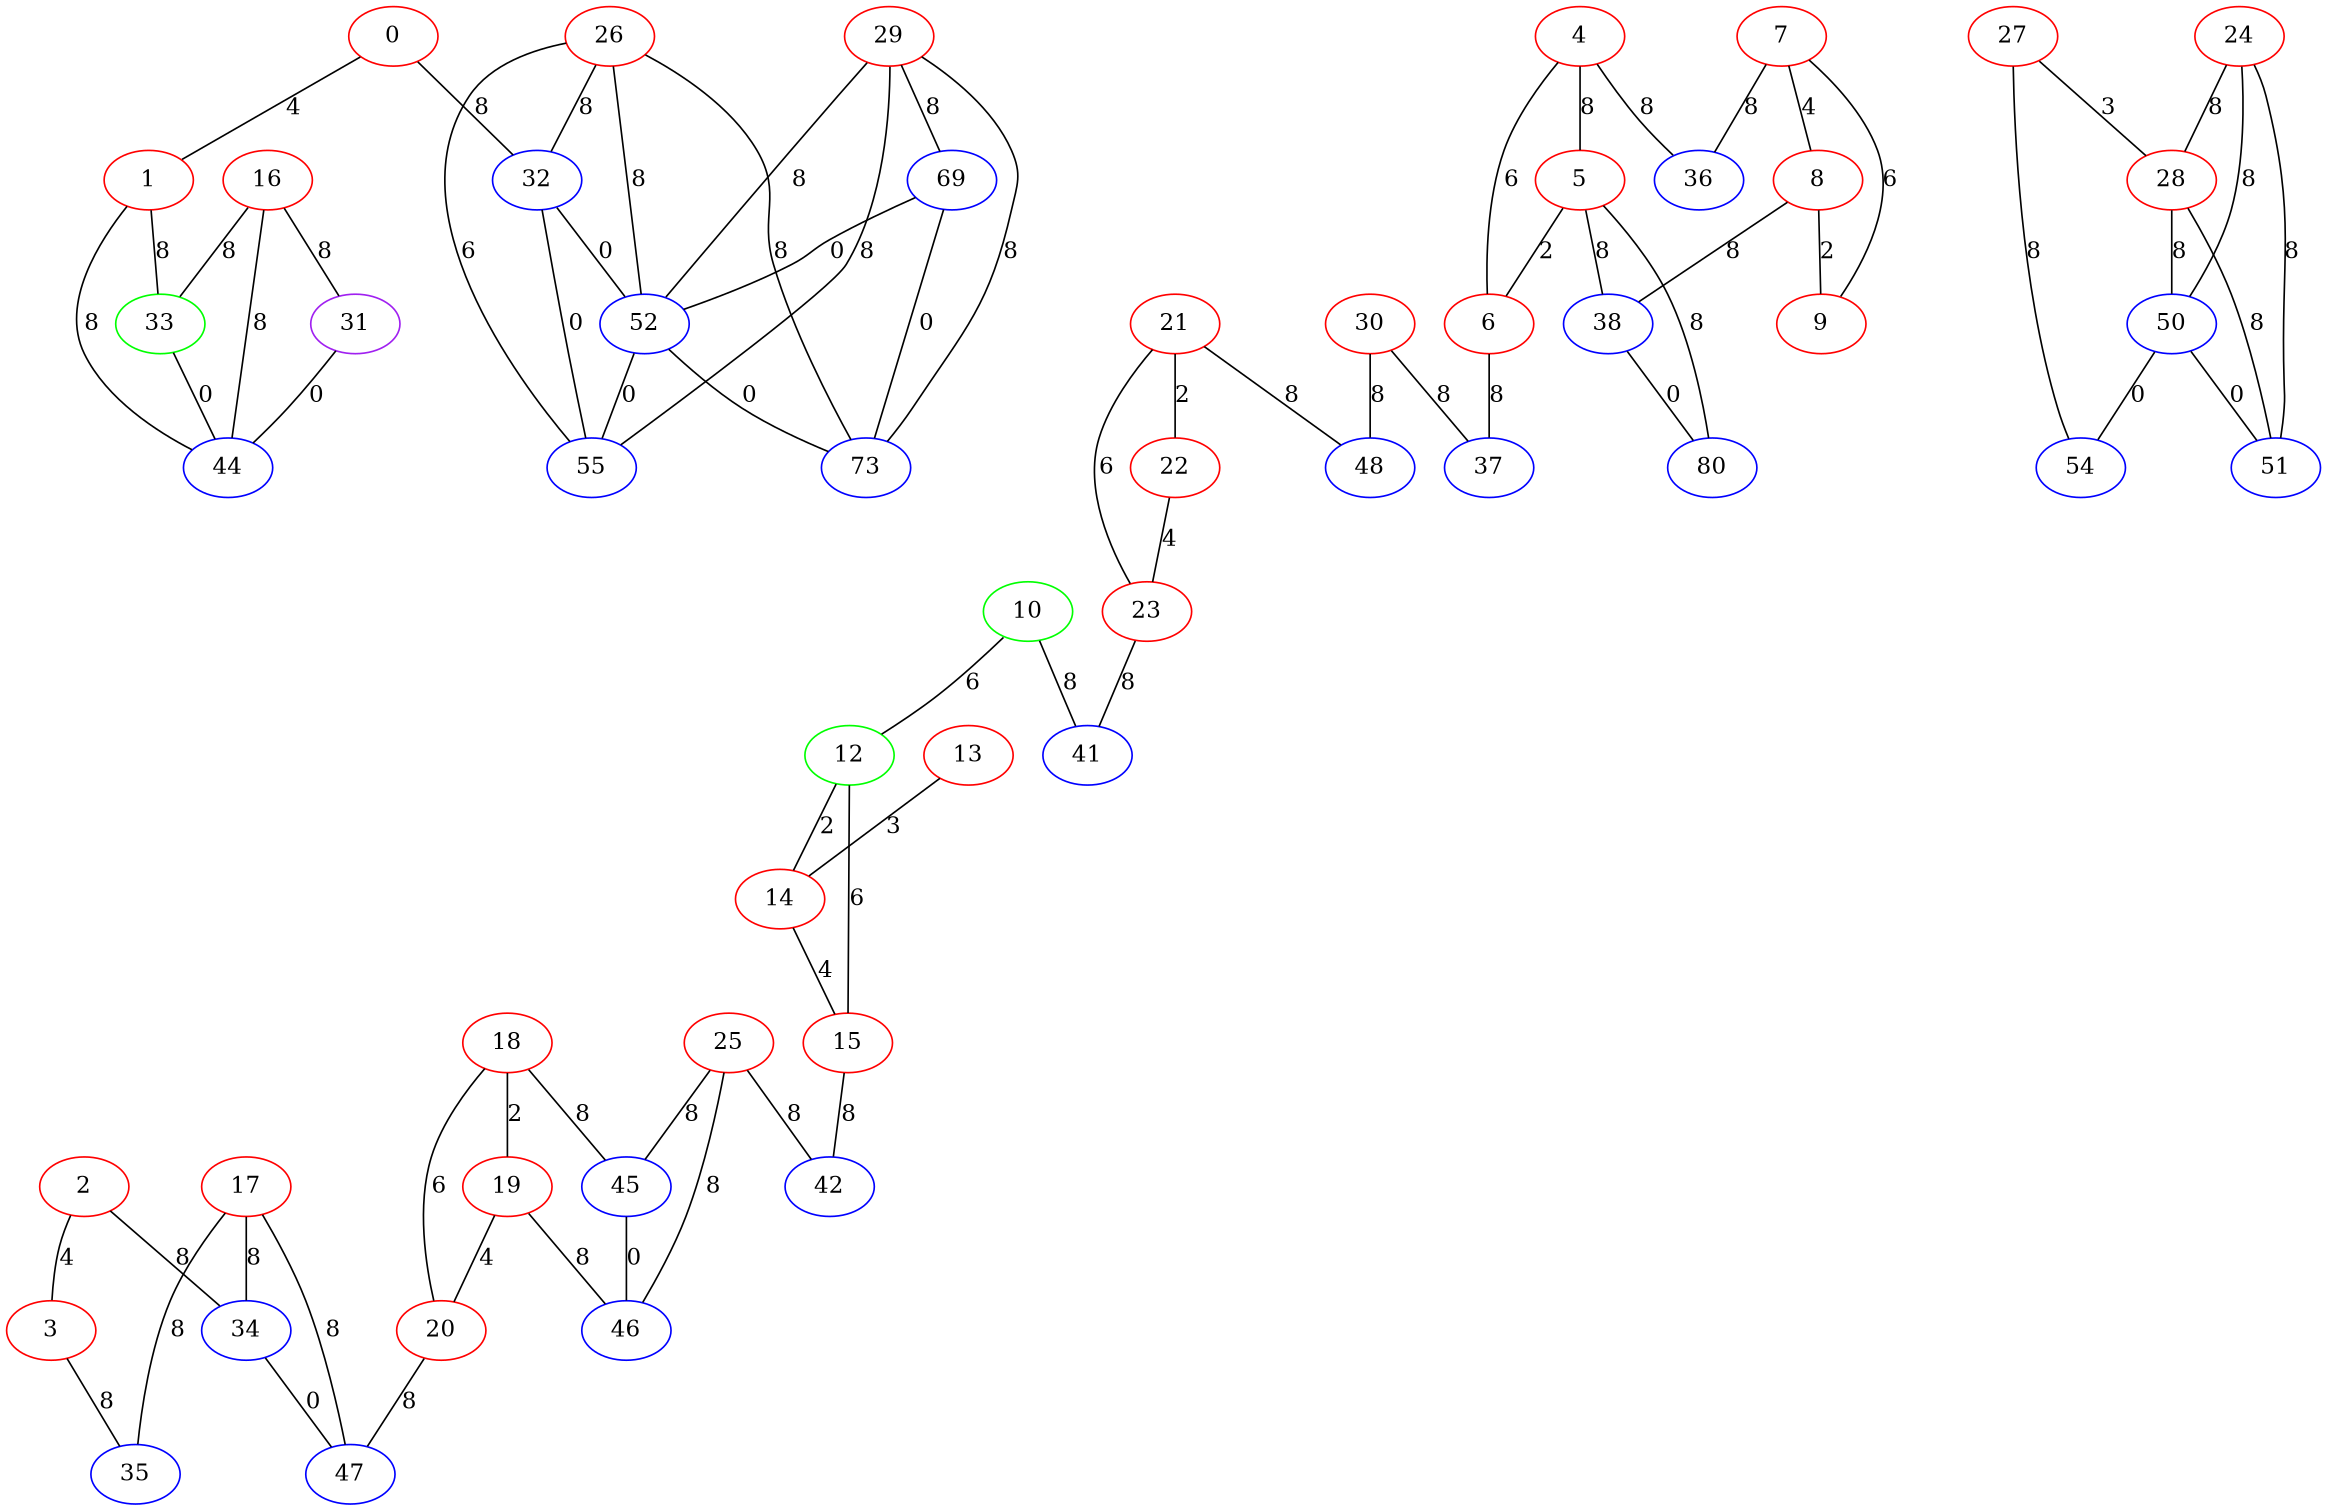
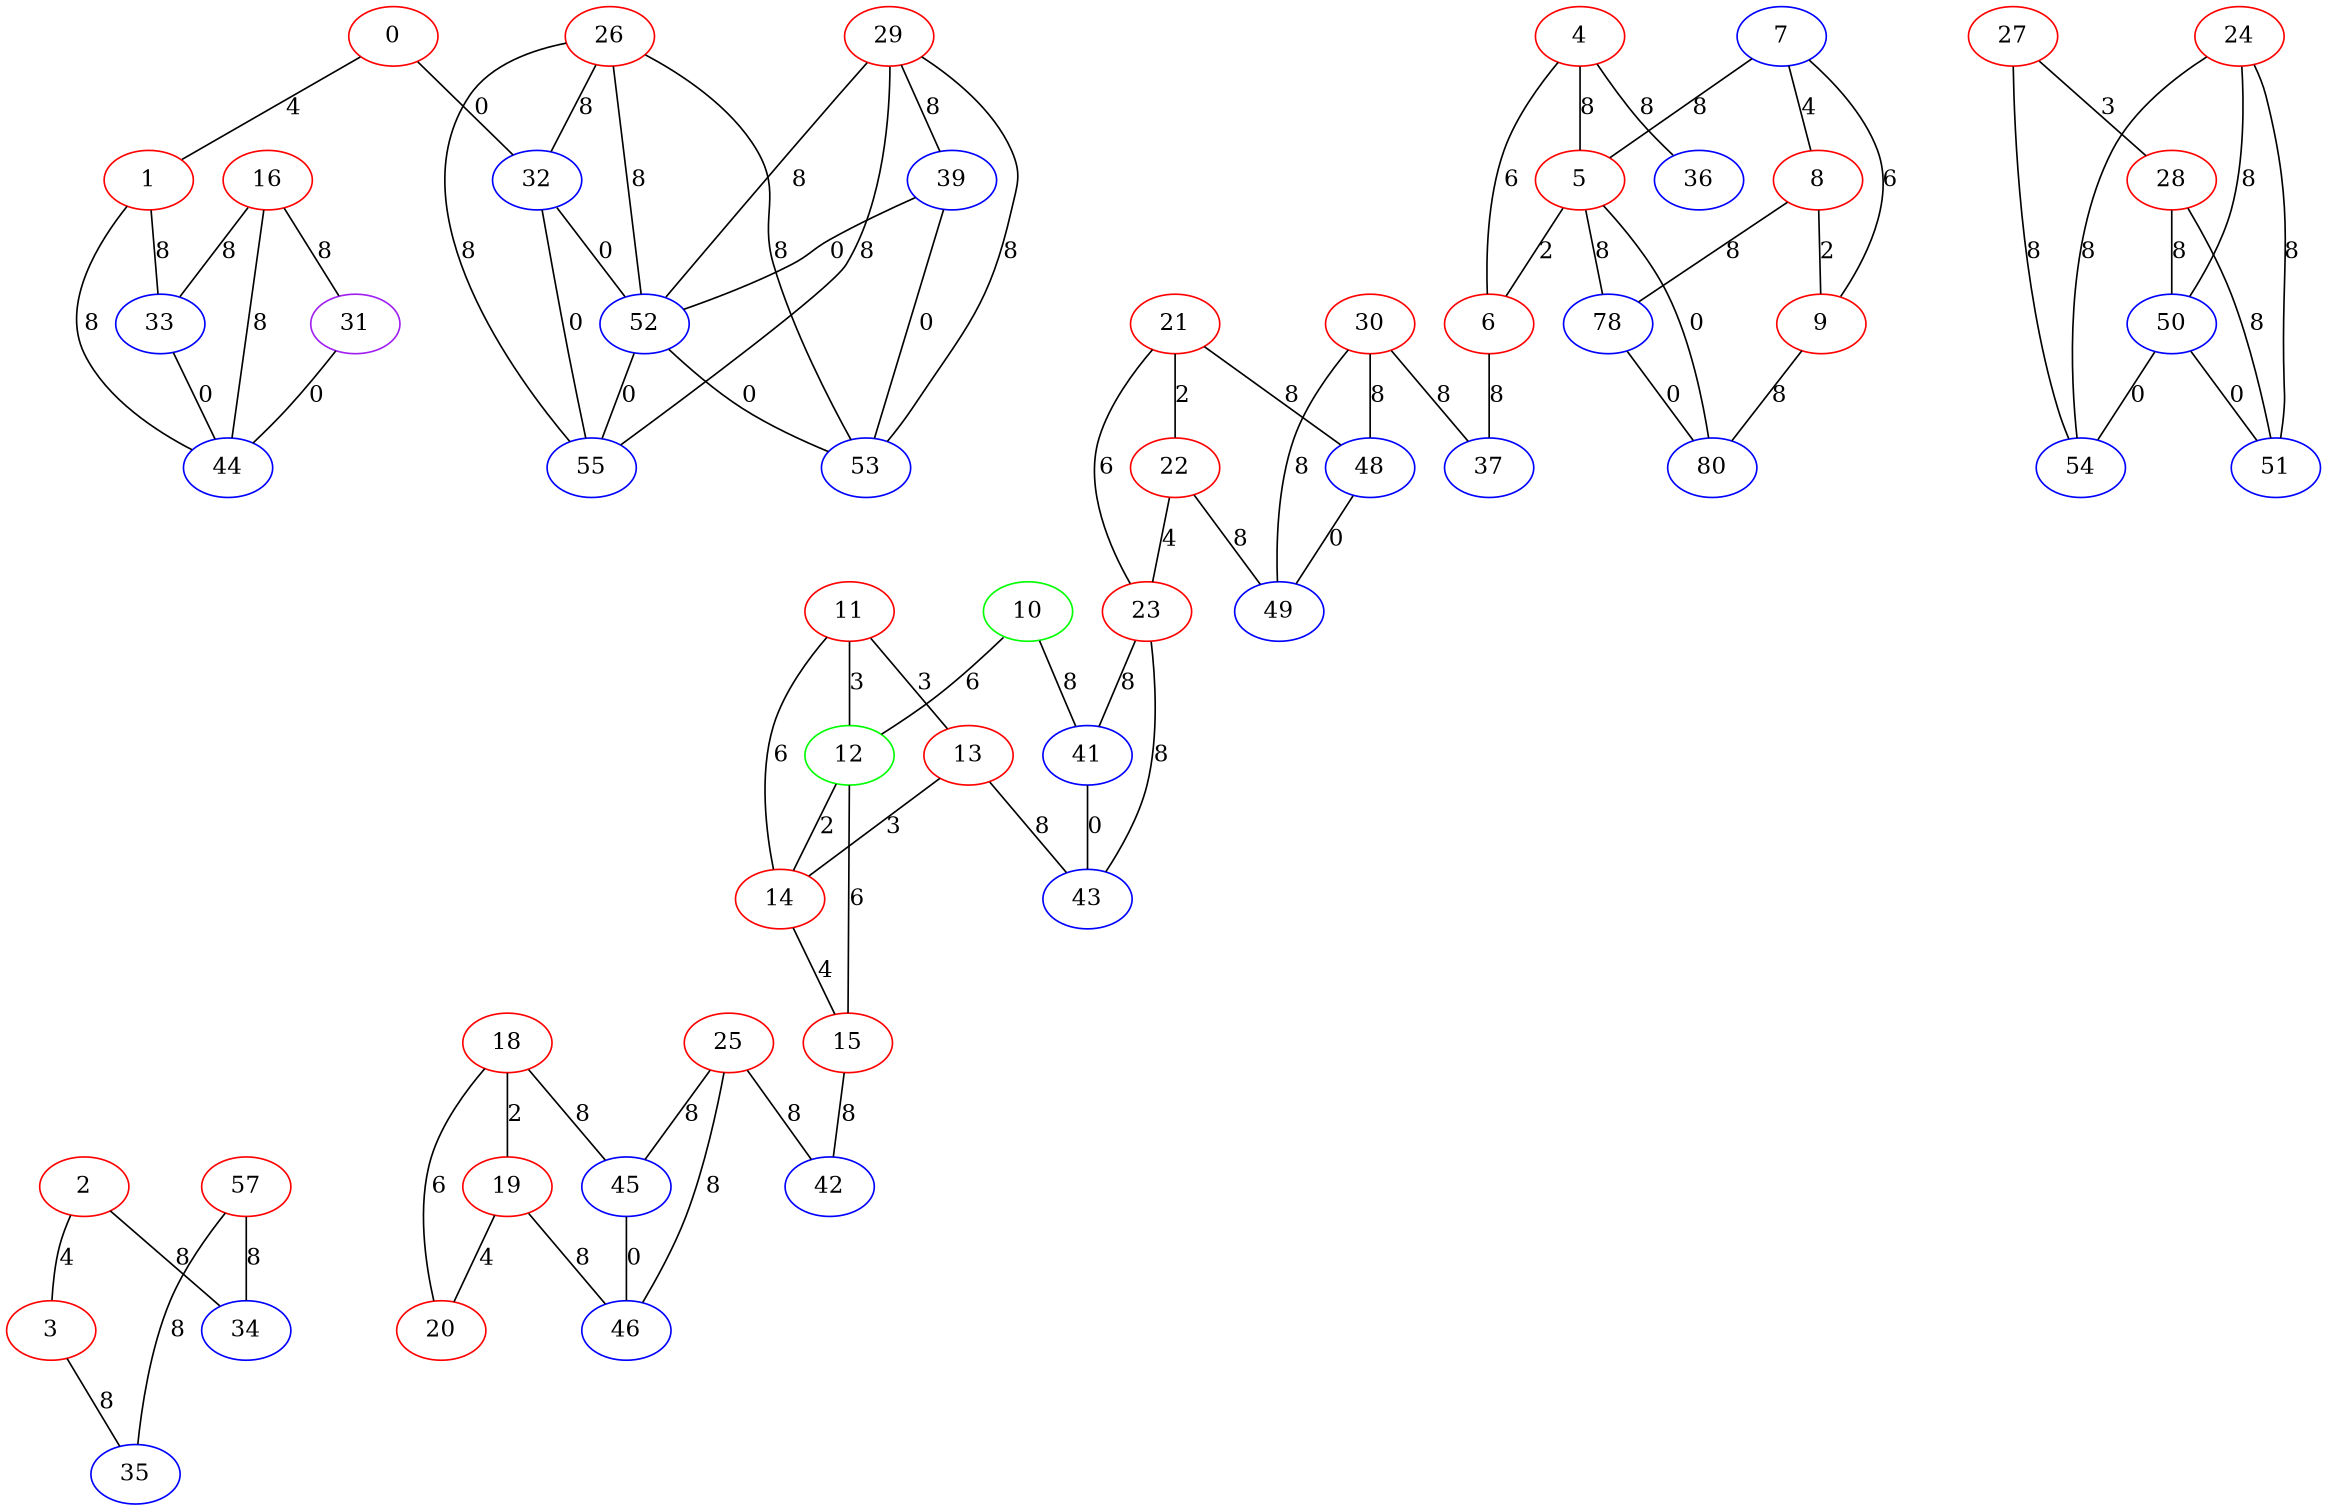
node "7": color red -> blue
edge "0" -- "32": label "8" -> "0"
edge "7" -- "36": now "7" -- "5"
edge "24" -- "28": now "24" -- "54"
node "69": label "69" -> "39"
edge "26" -- "55": label "6" -> "8"
node "33": color green -> blue
node "38": label "38" -> "78"
edge "5" -- "80": label "8" -> "0"
edge "9" -- "80": added, label "8"
node "73": label "73" -> "53"
node "11": added
node "49": added
node "43": added
node "17": label "17" -> "57"
node "47": removed
